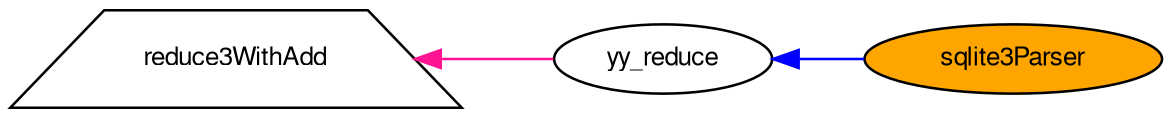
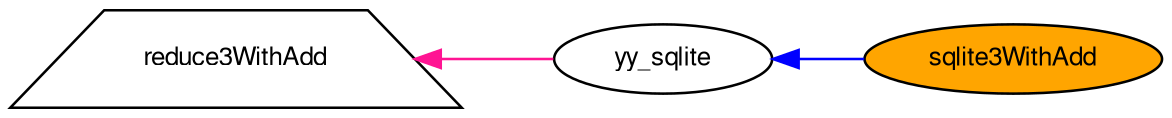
node "yy_reduce": label "yy_reduce" -> "yy_sqlite"
node "sqlite3Parser": label "sqlite3Parser" -> "sqlite3WithAdd"
